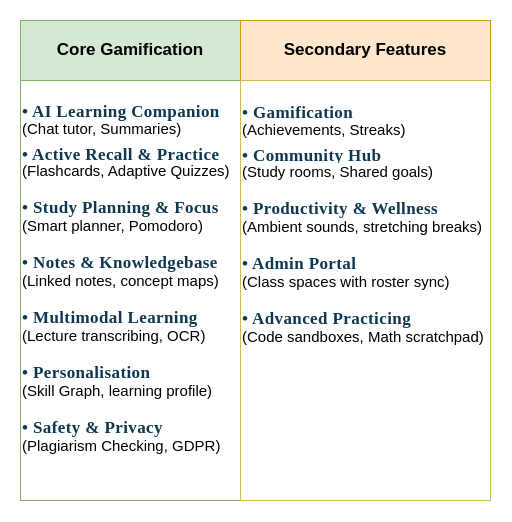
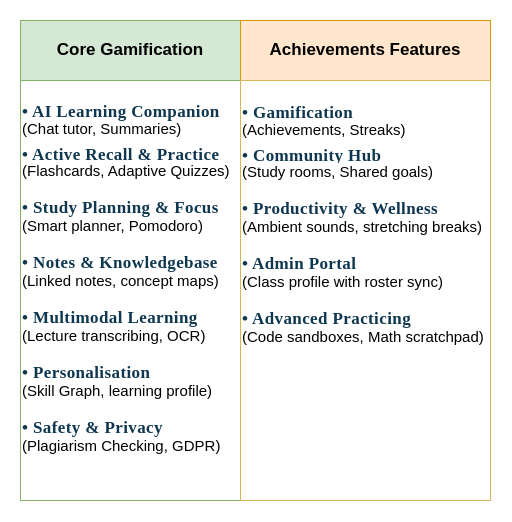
node "Secondary Features": label "Secondary Features" -> "Achievements Features"
node "• Gamification (Achievements, Streaks) • Community Hub (Study rooms, Shared goals) • Productivity & Wellness (Ambient sounds, stretching breaks) • Admin Portal (Class spaces with roster sync) • Advanced Practicing (Code sandboxes, Math scratchpad)": label "• Gamification (Achievements, Streaks) • Community Hub (Study rooms, Shared goals) • Productivity & Wellness (Ambient sounds, stretching breaks) • Admin Portal (Class spaces with roster sync) • Advanced Practicing (Code sandboxes, Math scratchpad)" -> "• Gamification (Achievements, Streaks) • Community Hub (Study rooms, Shared goals) • Productivity & Wellness (Ambient sounds, stretching breaks) • Admin Portal (Class profile with roster sync) • Advanced Practicing (Code sandboxes, Math scratchpad)"
